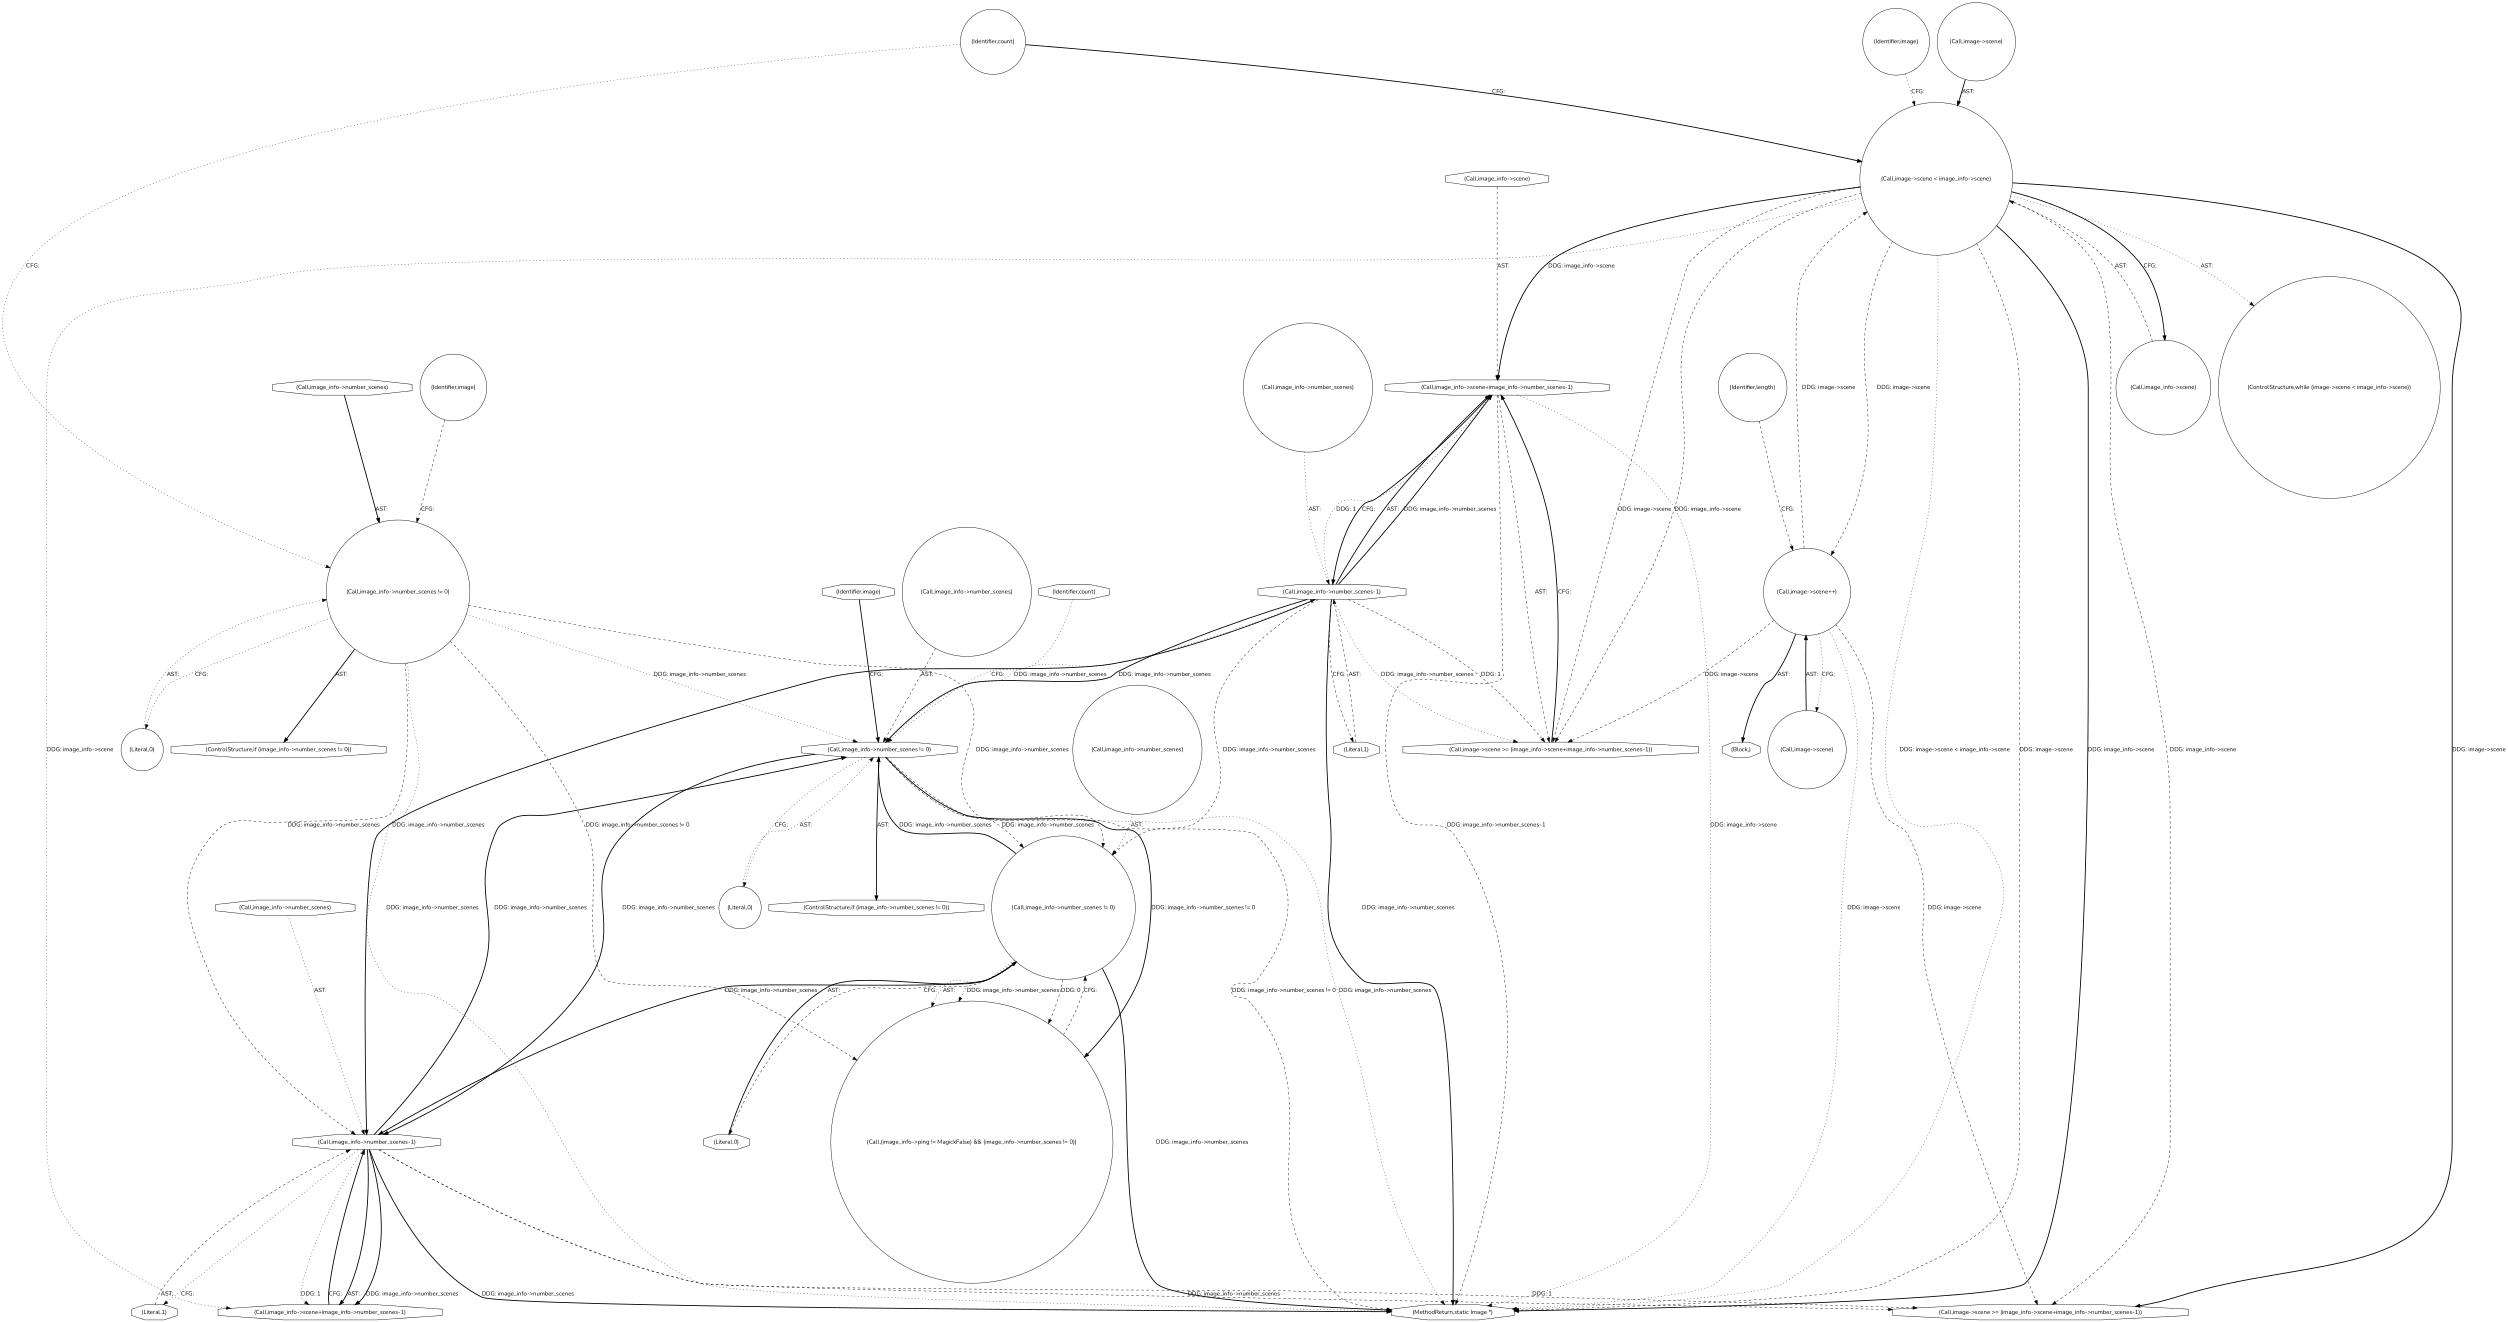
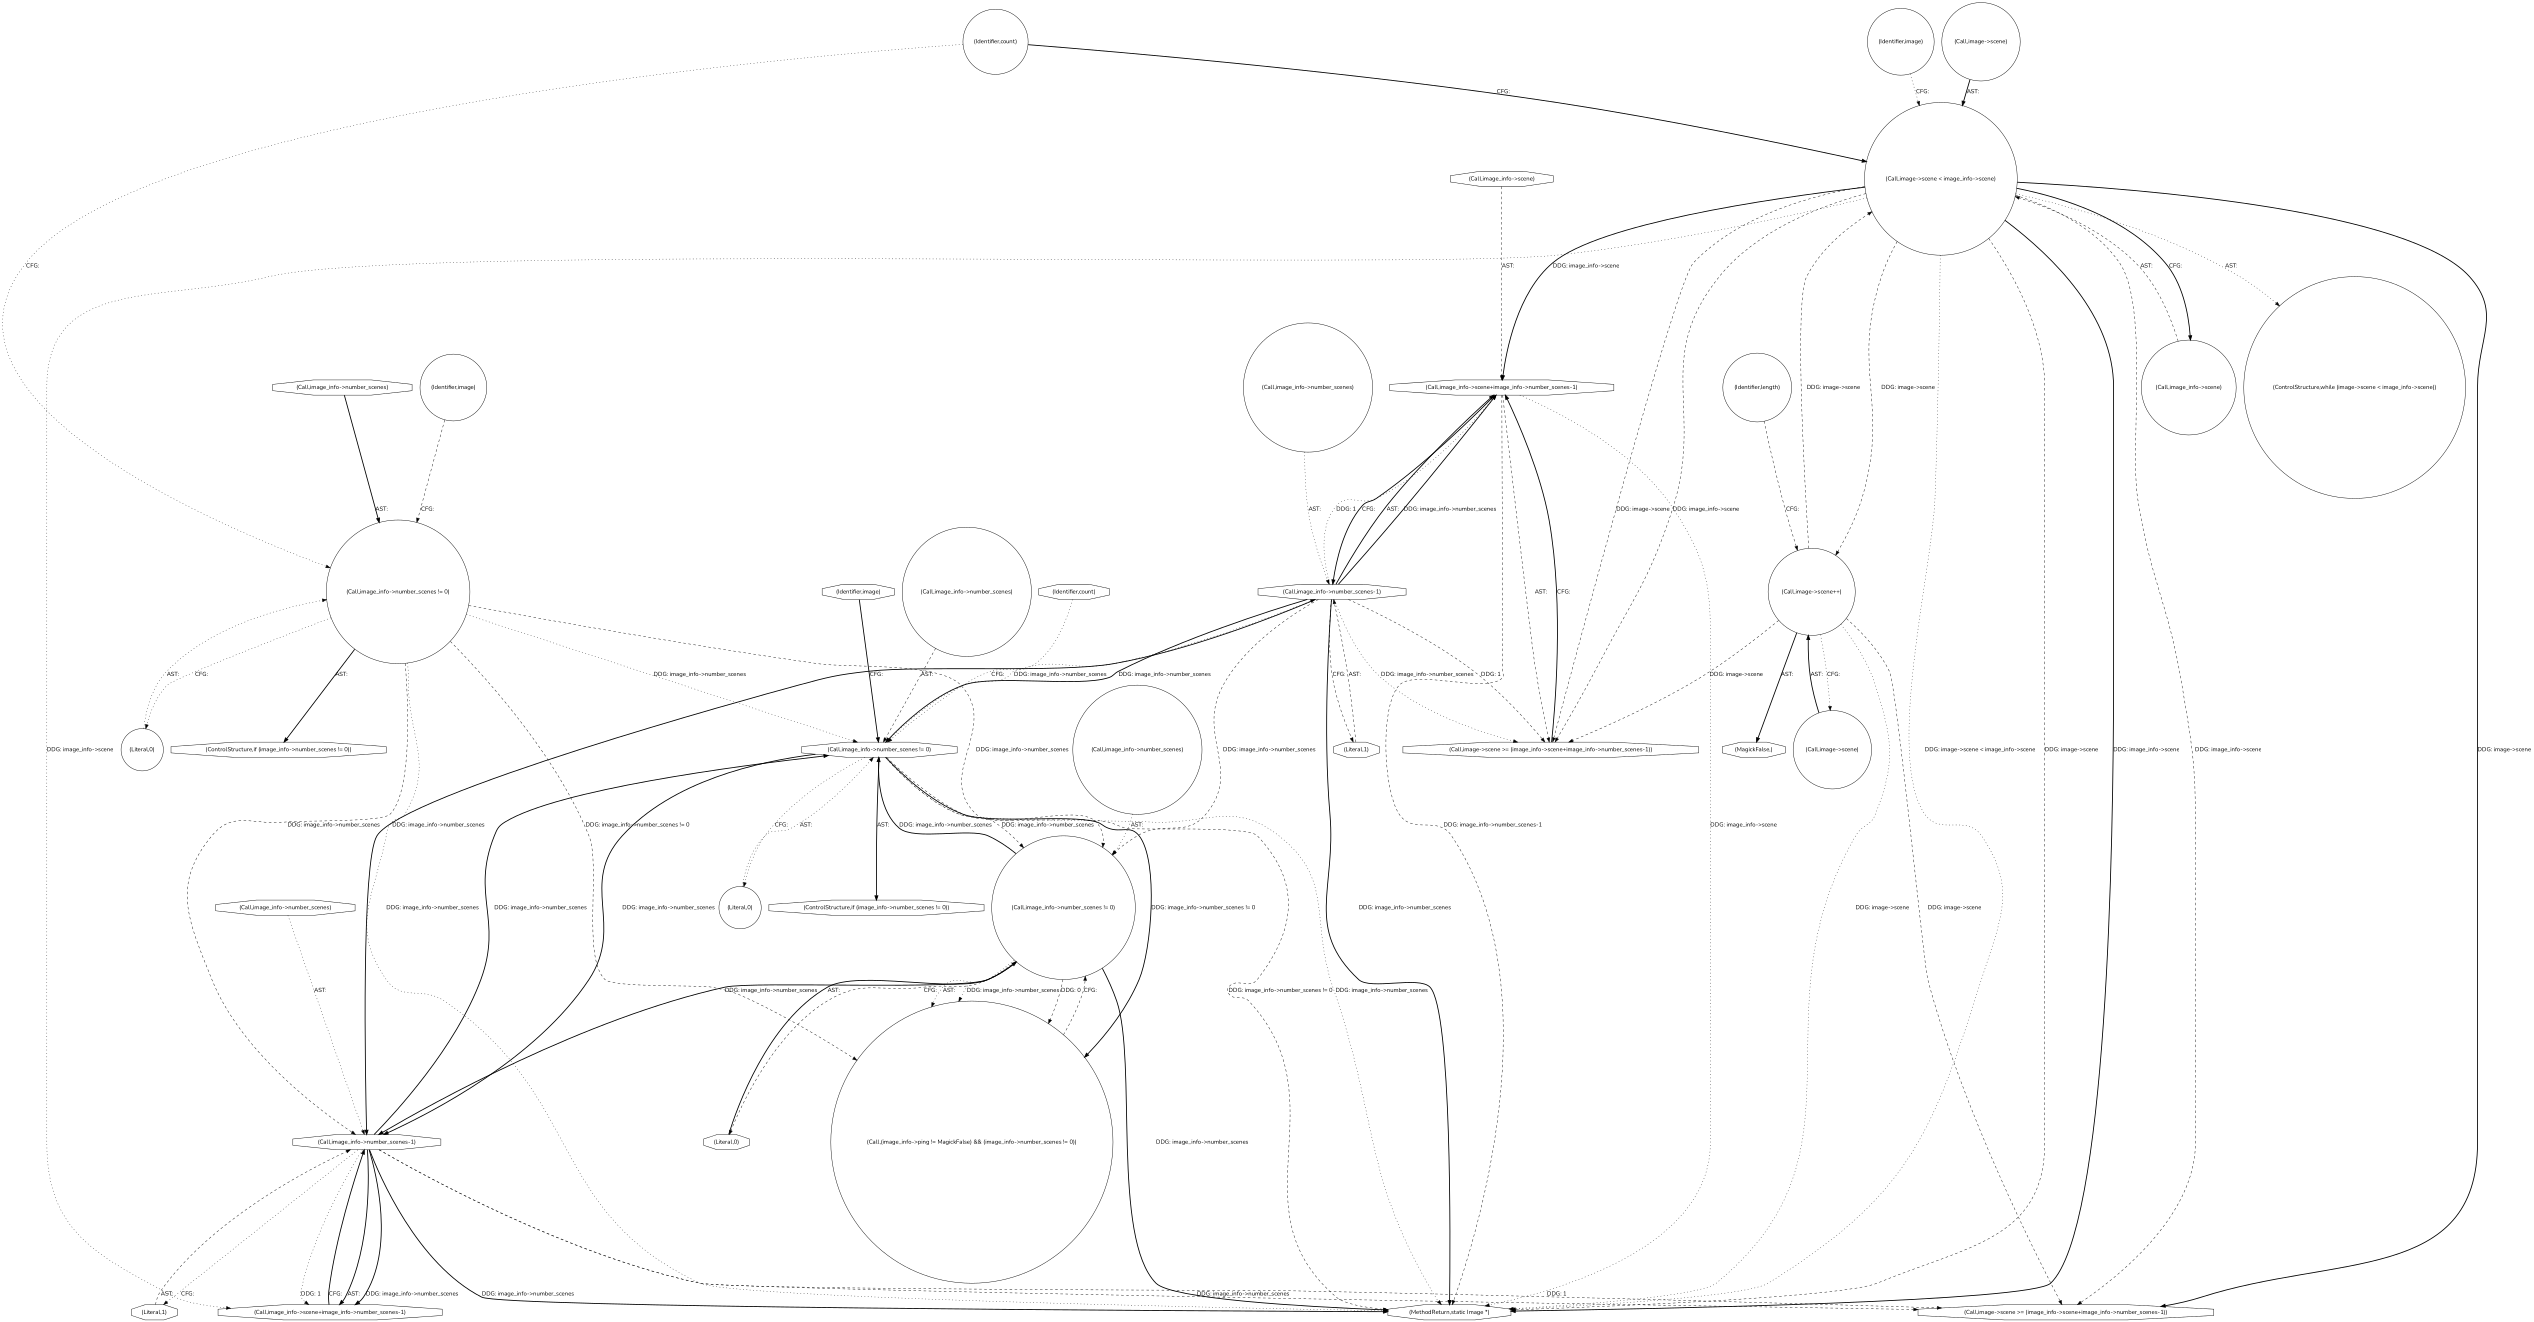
node "(Block,)": label "(Block,)" -> "(MagickFalse,)"
